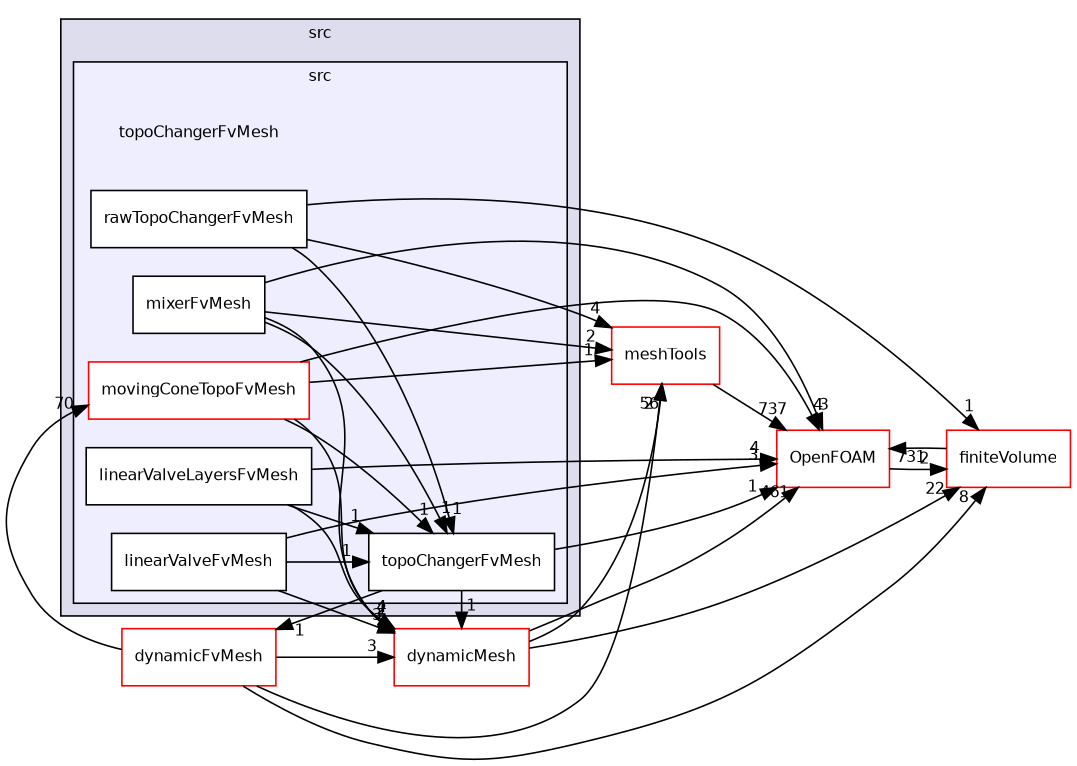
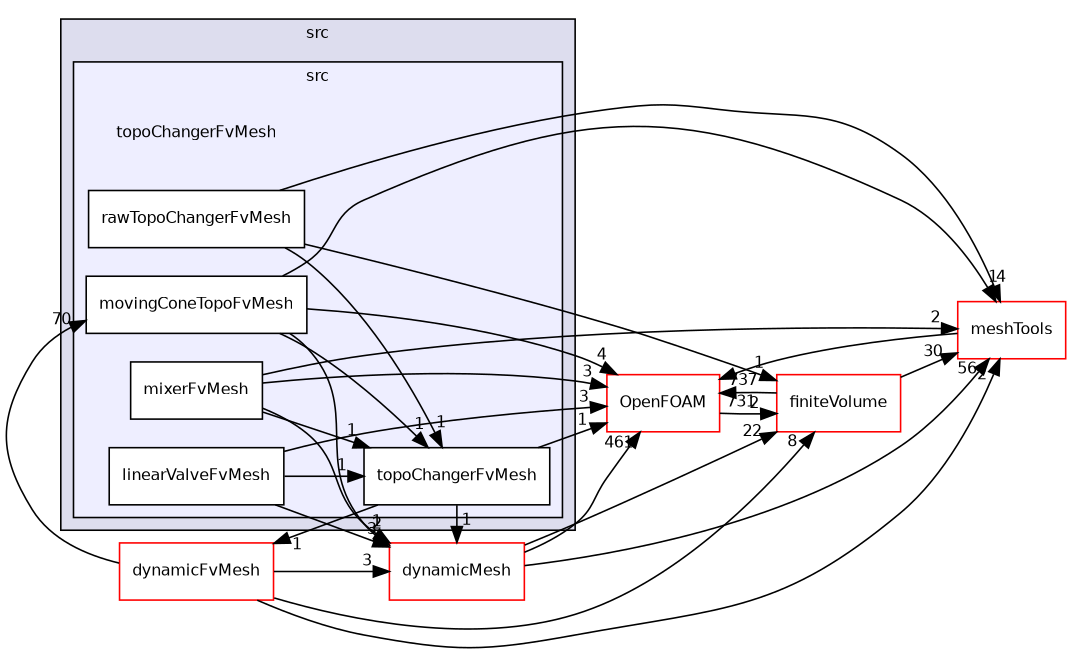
edge "finiteVolume" -> "meshTools": added
node "movingConeTopoFvMesh": color red -> black
node "linearValveLayersFvMesh": removed
